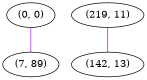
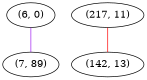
node "(0, 0)": label "(0, 0)" -> "(6, 0)"
node "(219, 11)": label "(219, 11)" -> "(217, 11)"
